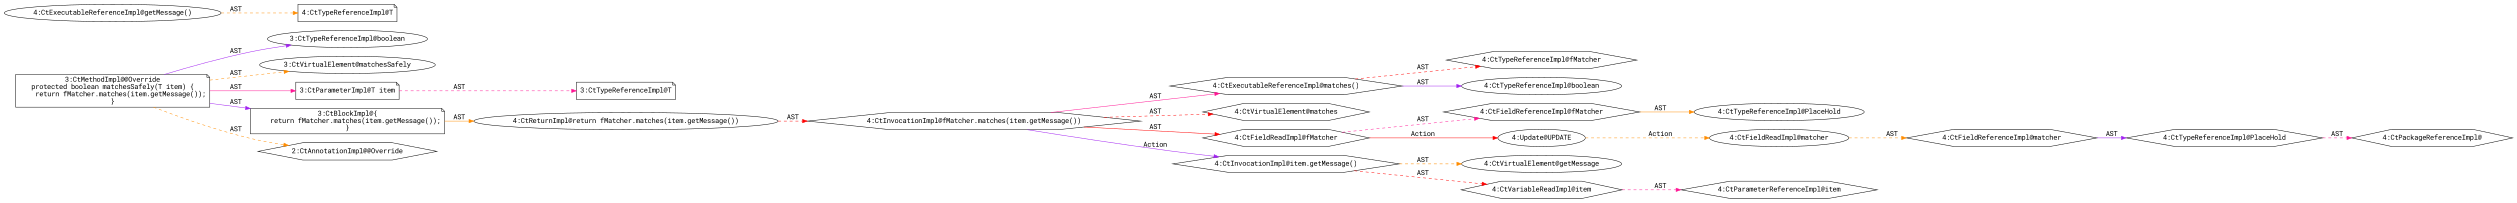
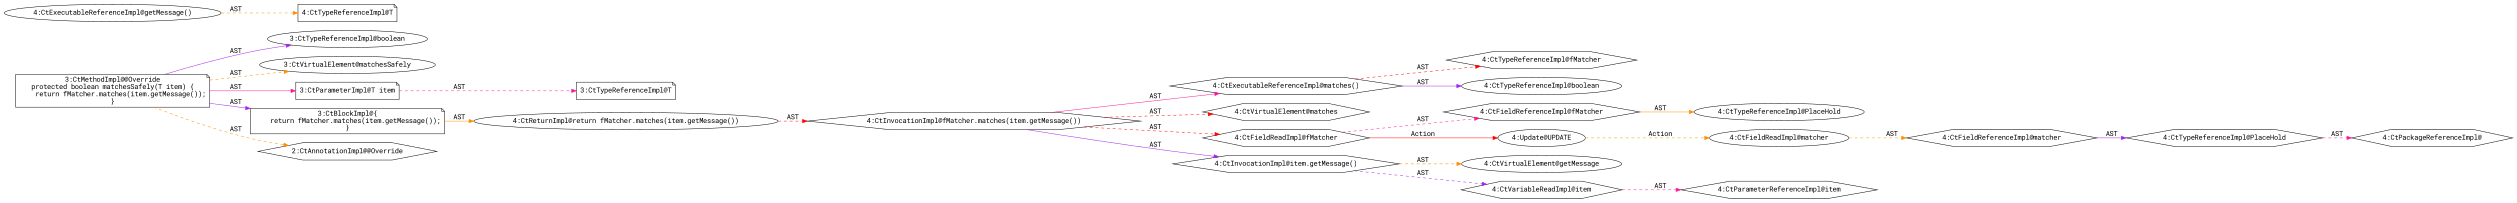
edge "4:CtInvocationImpl@fMatcher.matches(item.getMessage())" -> "4:CtFieldReadImpl@fMatcher": style solid -> dashed
edge "4:CtInvocationImpl@fMatcher.matches(item.getMessage())" -> "4:CtInvocationImpl@item.getMessage()": label "Action" -> "AST"
edge "4:CtInvocationImpl@item.getMessage()" -> "4:CtVariableReadImpl@item": color red -> purple
